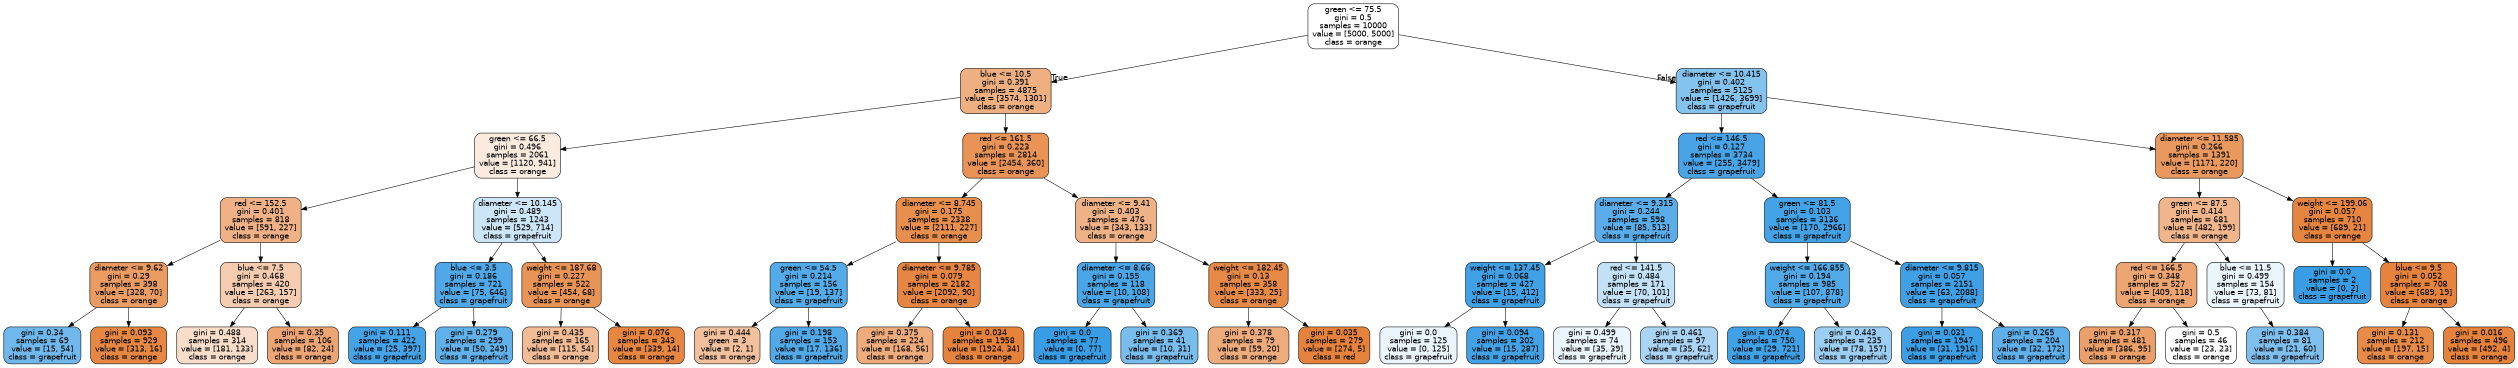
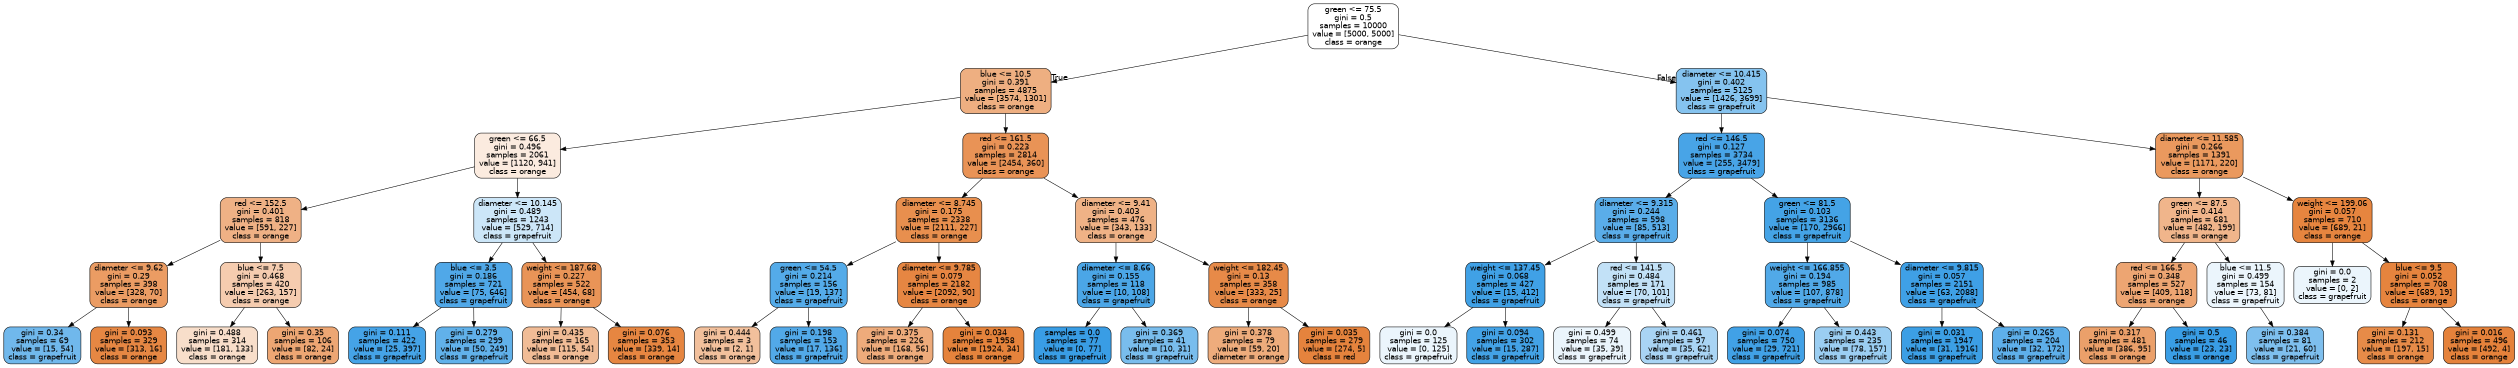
node "gini = 0.0 samples = 2 value = [0, 2] class = grapefruit": fillcolor #399de5 -> #ebf5fc
node "gini = 0.093 samples = 929 value = [313, 16] class = orange": label "gini = 0.093 samples = 929 value = [313, 16] class = orange" -> "gini = 0.093 samples = 329 value = [313, 16] class = orange"
node "gini = 0.076 samples = 343 value = [339, 14] class = orange": label "gini = 0.076 samples = 343 value = [339, 14] class = orange" -> "gini = 0.076 samples = 353 value = [339, 14] class = orange"
node "gini = 0.444 green = 3 value = [2, 1] class = orange": label "gini = 0.444 green = 3 value = [2, 1] class = orange" -> "gini = 0.444 samples = 3 value = [2, 1] class = orange"
node "gini = 0.375 samples = 224 value = [168, 56] class = orange": label "gini = 0.375 samples = 224 value = [168, 56] class = orange" -> "gini = 0.375 samples = 226 value = [168, 56] class = orange"
node "gini = 0.0 samples = 77 value = [0, 77] class = grapefruit": label "gini = 0.0 samples = 77 value = [0, 77] class = grapefruit" -> "samples = 0.0 samples = 77 value = [0, 77] class = grapefruit"
node "gini = 0.378 samples = 79 value = [59, 20] class = orange": label "gini = 0.378 samples = 79 value = [59, 20] class = orange" -> "gini = 0.378 samples = 79 value = [59, 20] diameter = orange"
node "gini = 0.5 samples = 46 value = [23, 23] class = orange": fillcolor #ffffff -> #399de5
